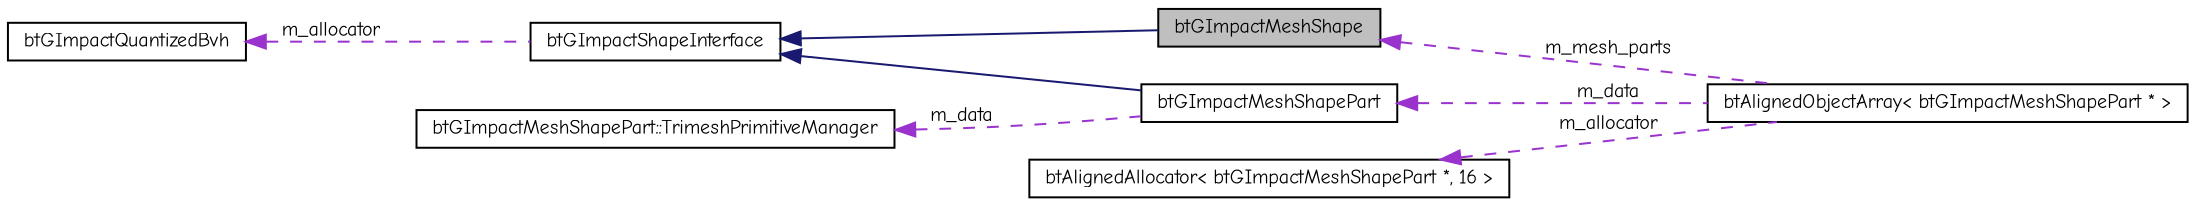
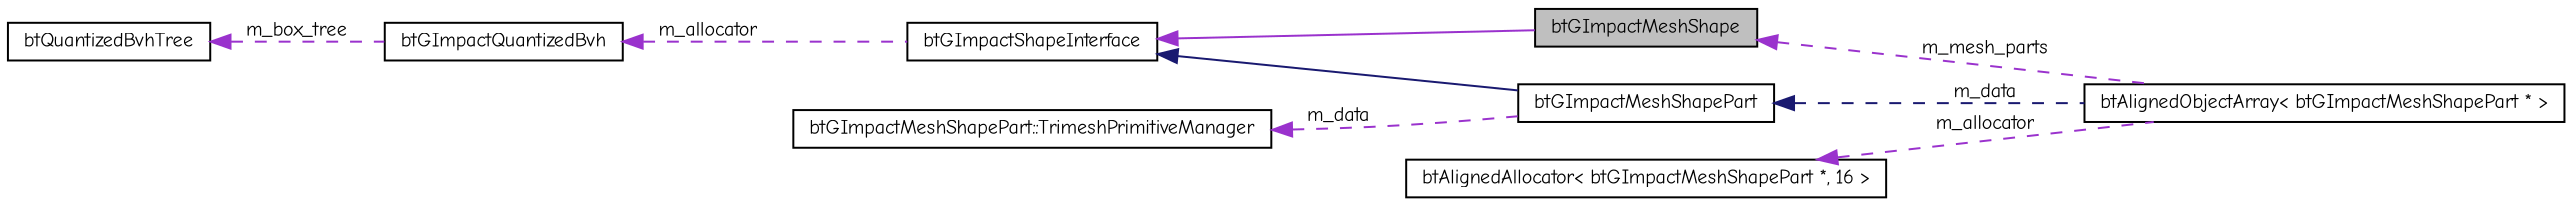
edge "btGImpactMeshShape" -> "btGImpactShapeInterface": color midnightblue -> darkorchid3
node "btQuantizedBvhTree": added
edge "btAlignedObjectArray< btGImpactMeshShapePart * >" -> "btGImpactMeshShapePart": color darkorchid3 -> midnightblue
